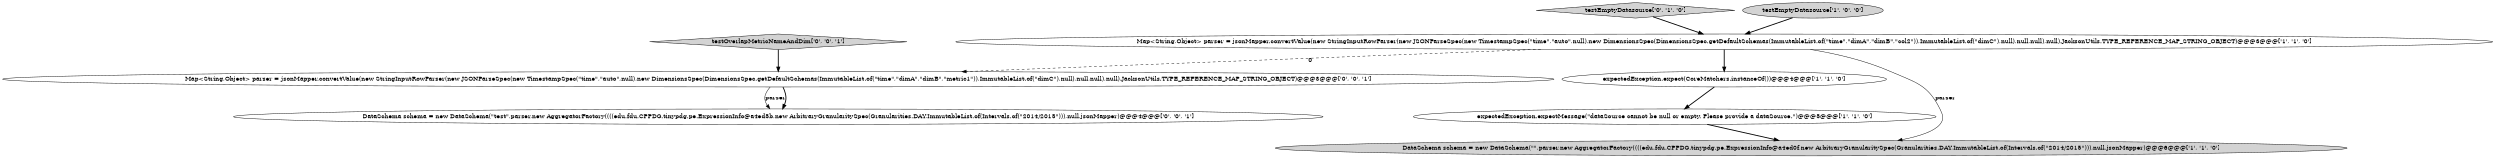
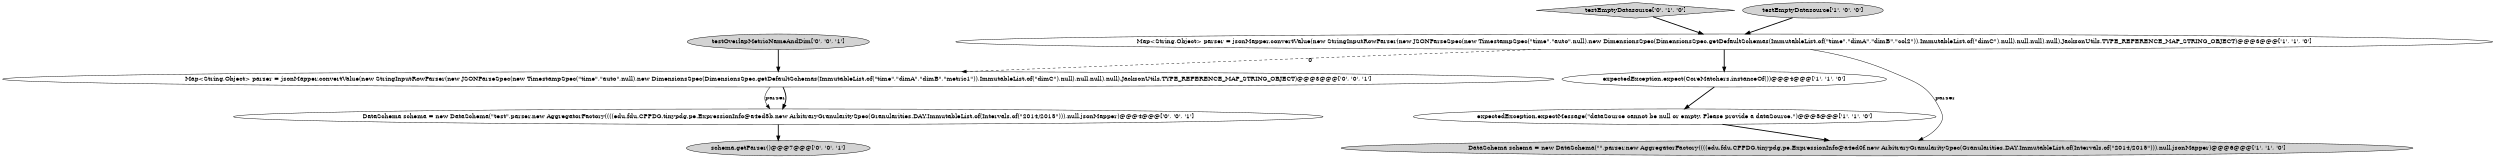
node "testOverlapMetricNameAndDim['0', '0', '1']": shape diamond -> ellipse
node "schema.getParser()@@@7@@@['0', '0', '1']": added
